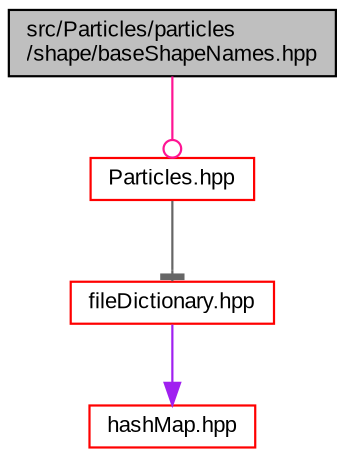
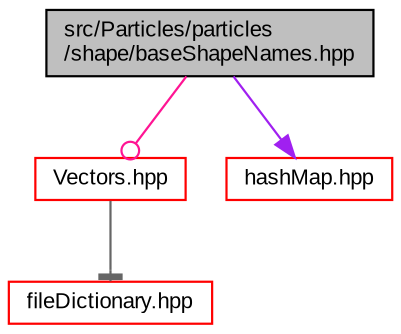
node "Particles.hpp": label "Particles.hpp" -> "Vectors.hpp"
edge "fileDictionary.hpp" -> "hashMap.hpp": now "src/Particles/particles /shape/baseShapeNames.hpp" -> "hashMap.hpp"
